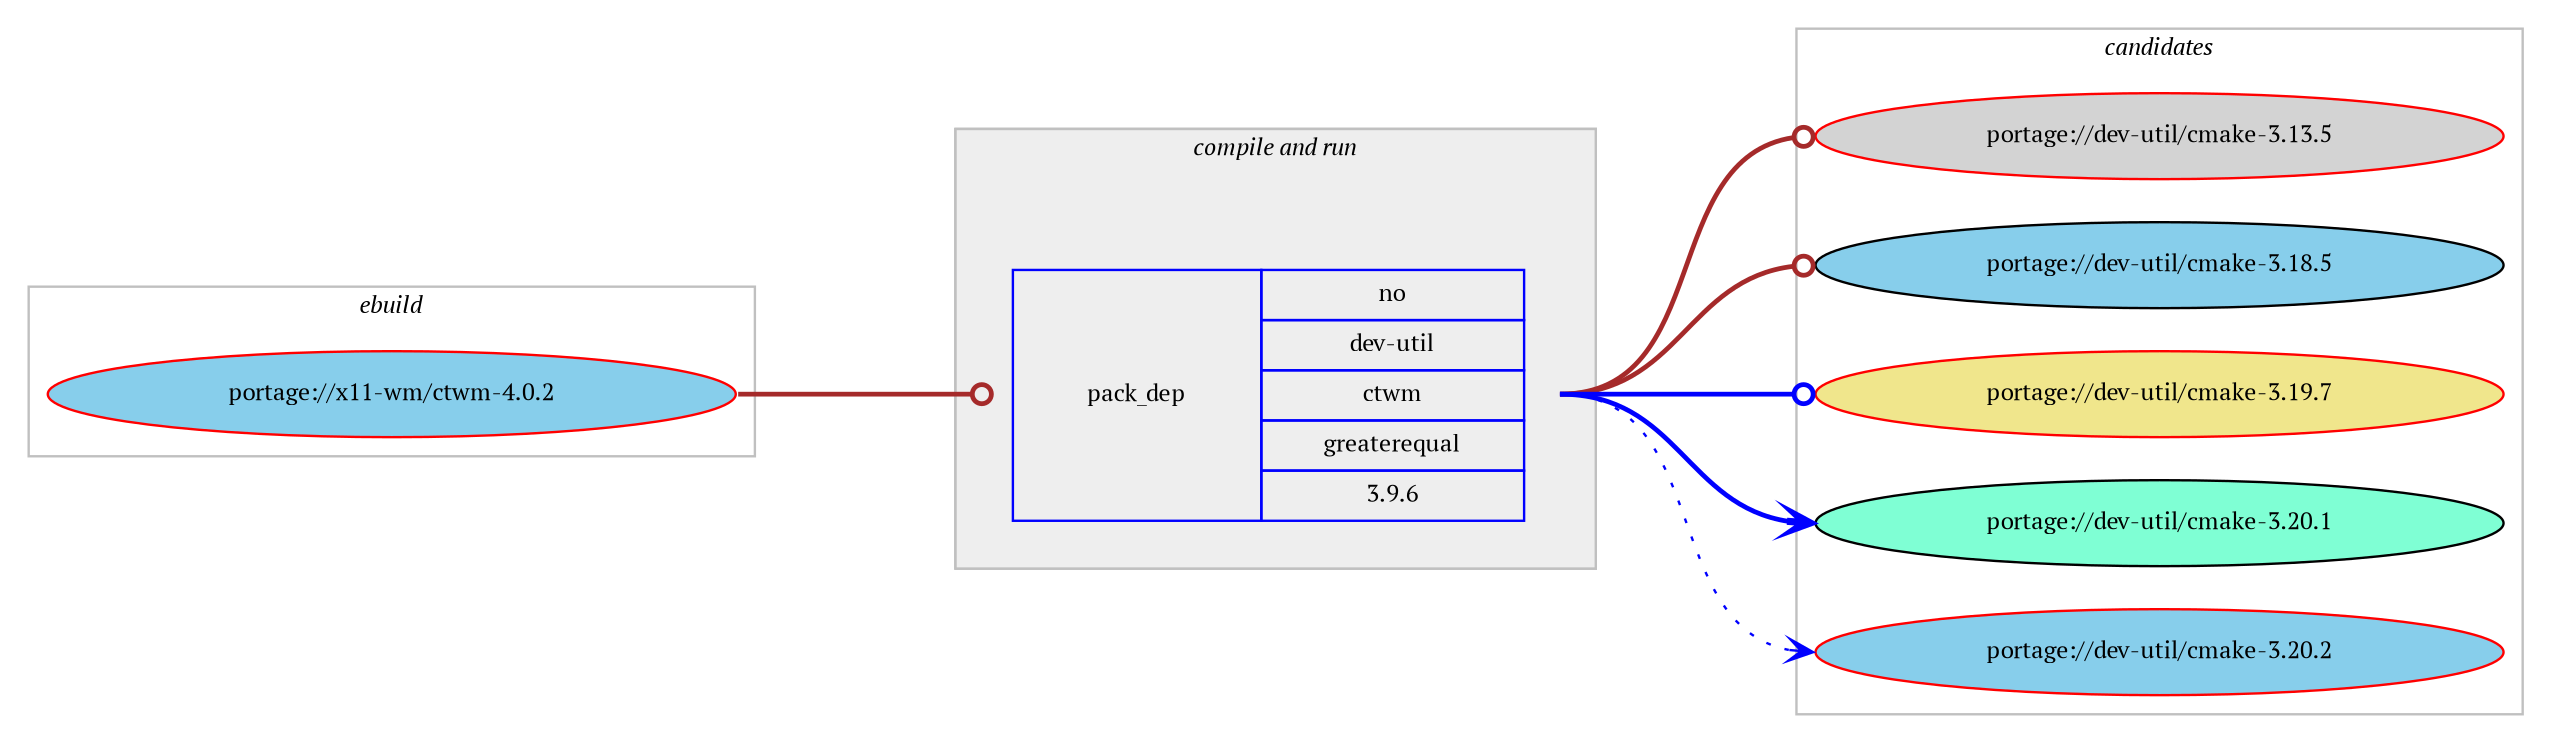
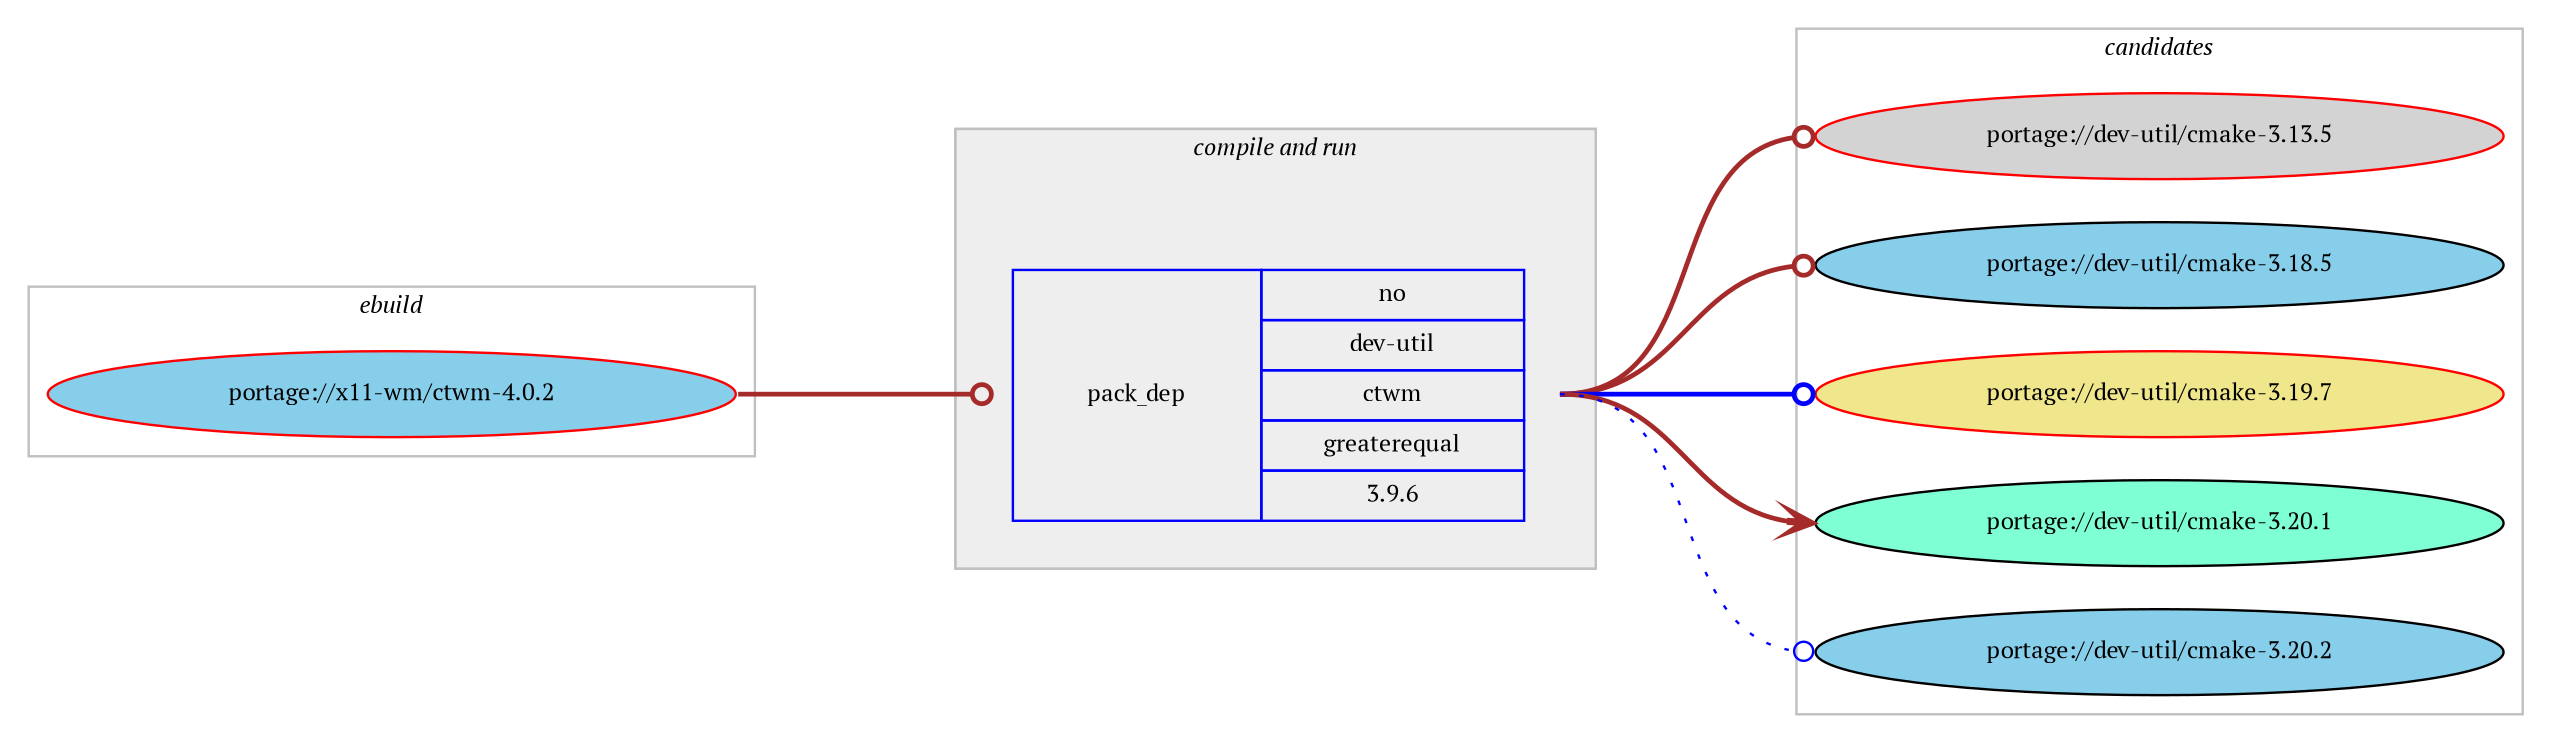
edge "pack_dep" -> "portage://dev-util/cmake-3.20.1": color blue -> brown
edge "pack_dep" -> "portage://dev-util/cmake-3.20.2": arrowhead vee -> odot
node "portage://dev-util/cmake-3.20.2": color red -> black
